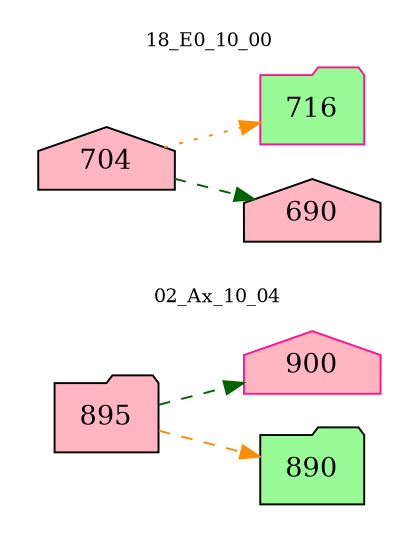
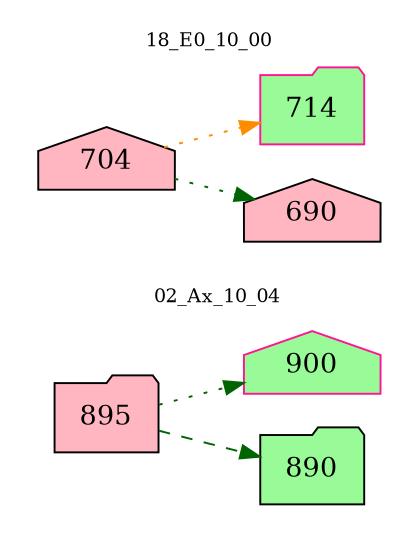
node "716": label "716" -> "714"
edge "704" -> "690": style dashed -> dotted
node "900": fillcolor lightpink -> palegreen
edge "895" -> "900": style dashed -> dotted
edge "895" -> "890": color darkorange -> darkgreen
